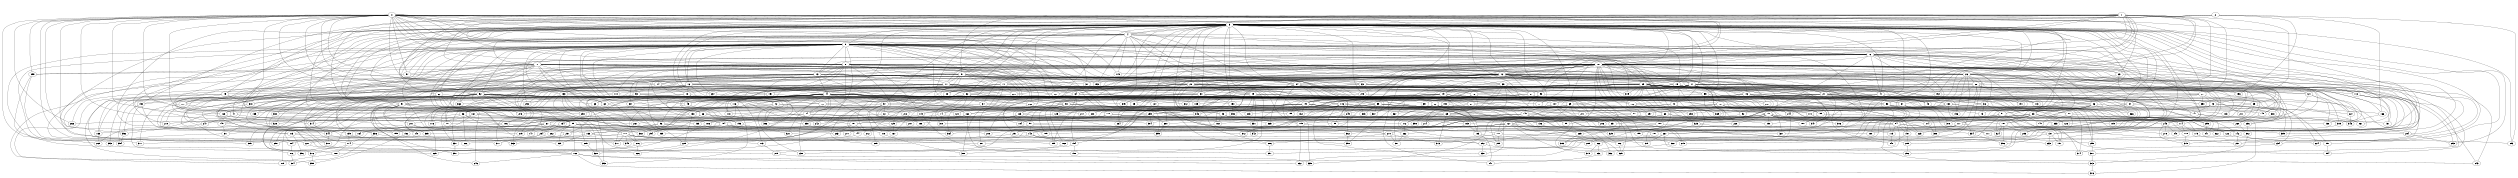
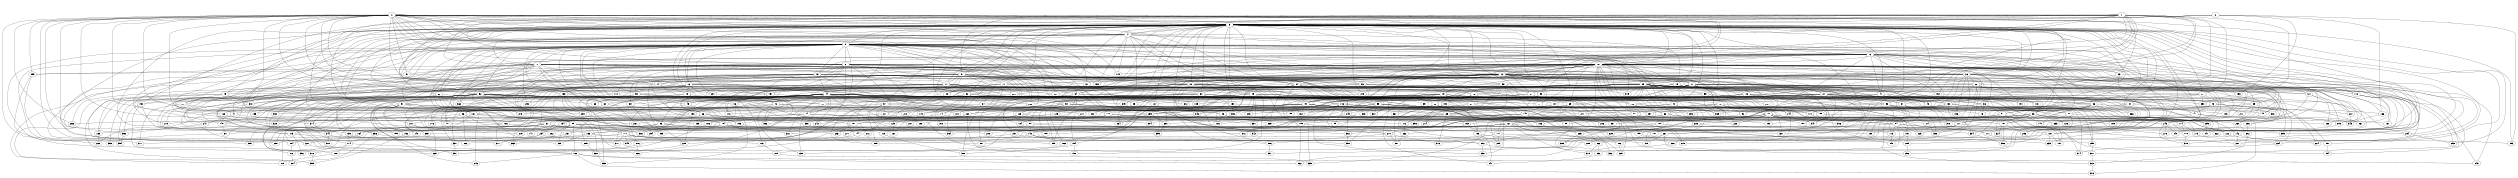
edge "5" -- "91": now "5" -- "62"
